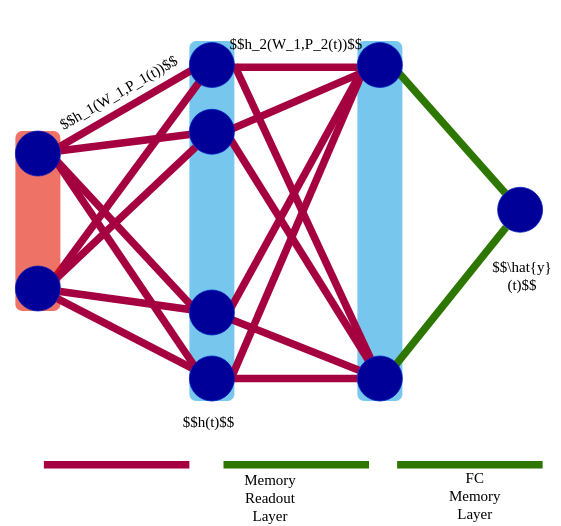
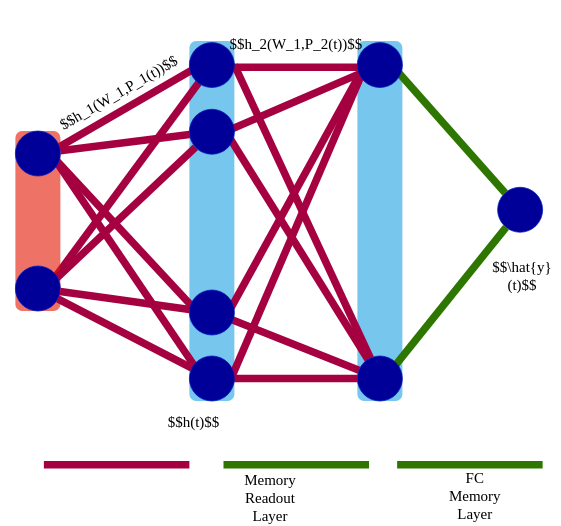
node "$$h(t)$$": moved (209, 421) -> (194, 421)
